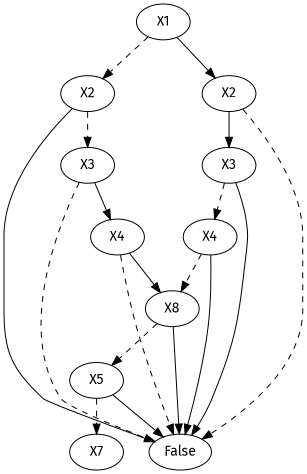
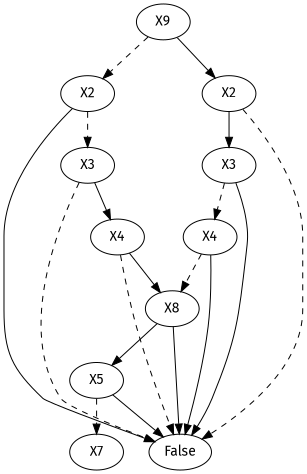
node "X1": label "X1" -> "X9"
edge "X8" -> "X5": style dashed -> solid
